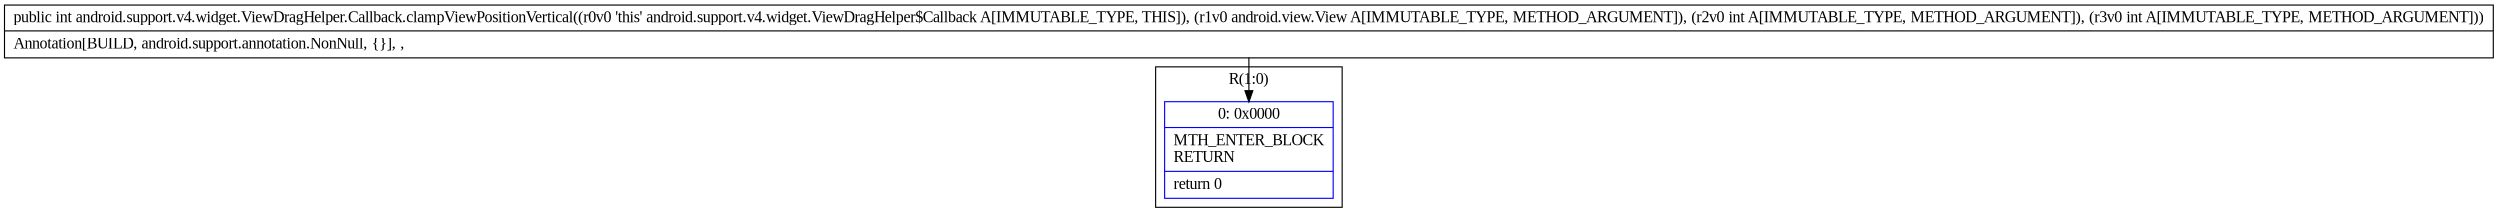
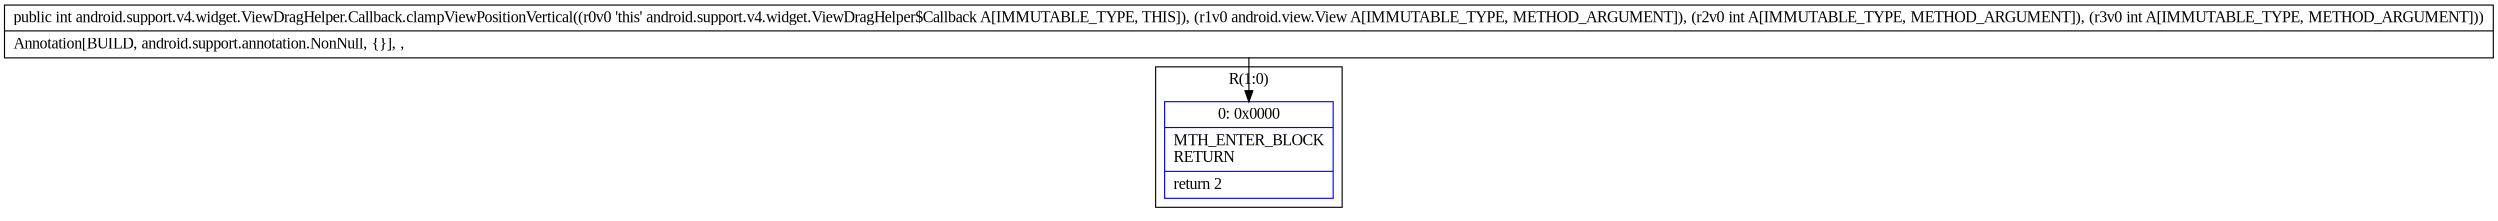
node "0: 0x0000": text "return 0" -> "return 2"
